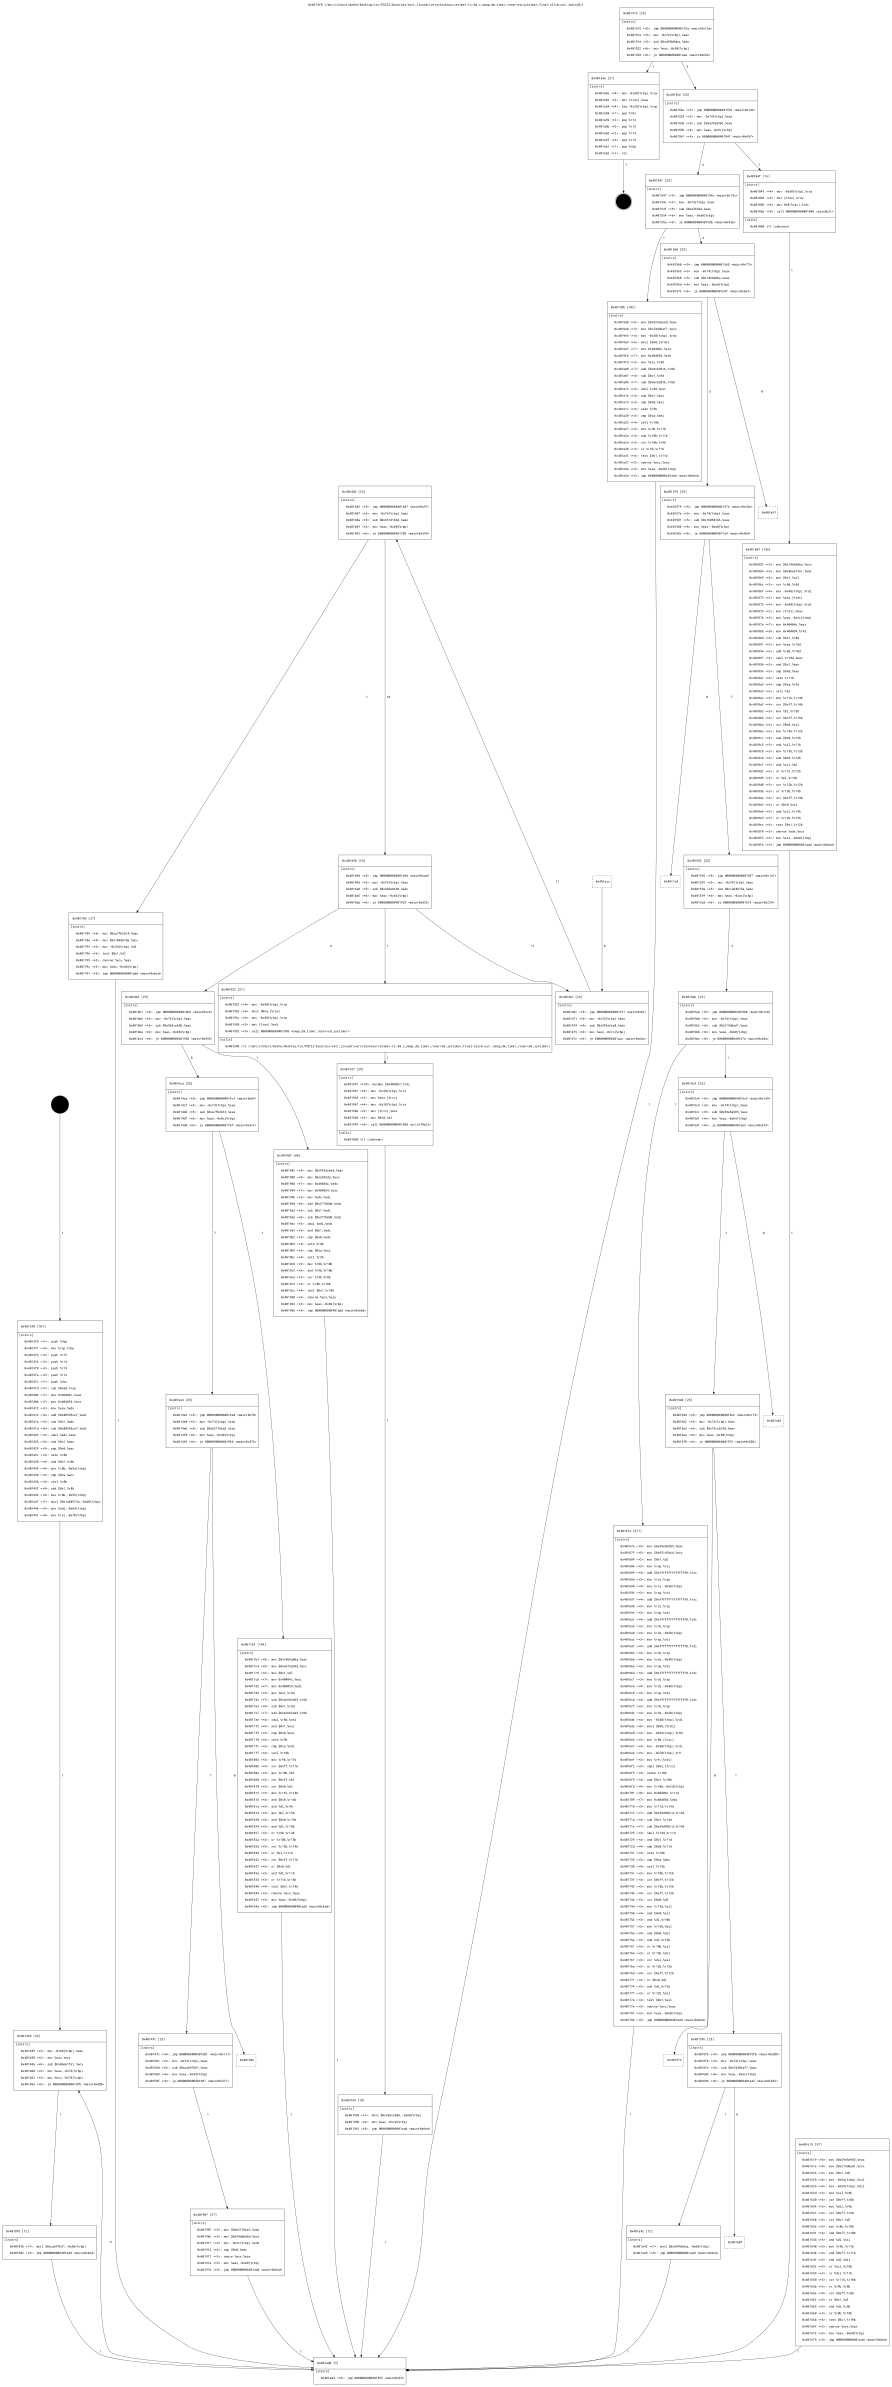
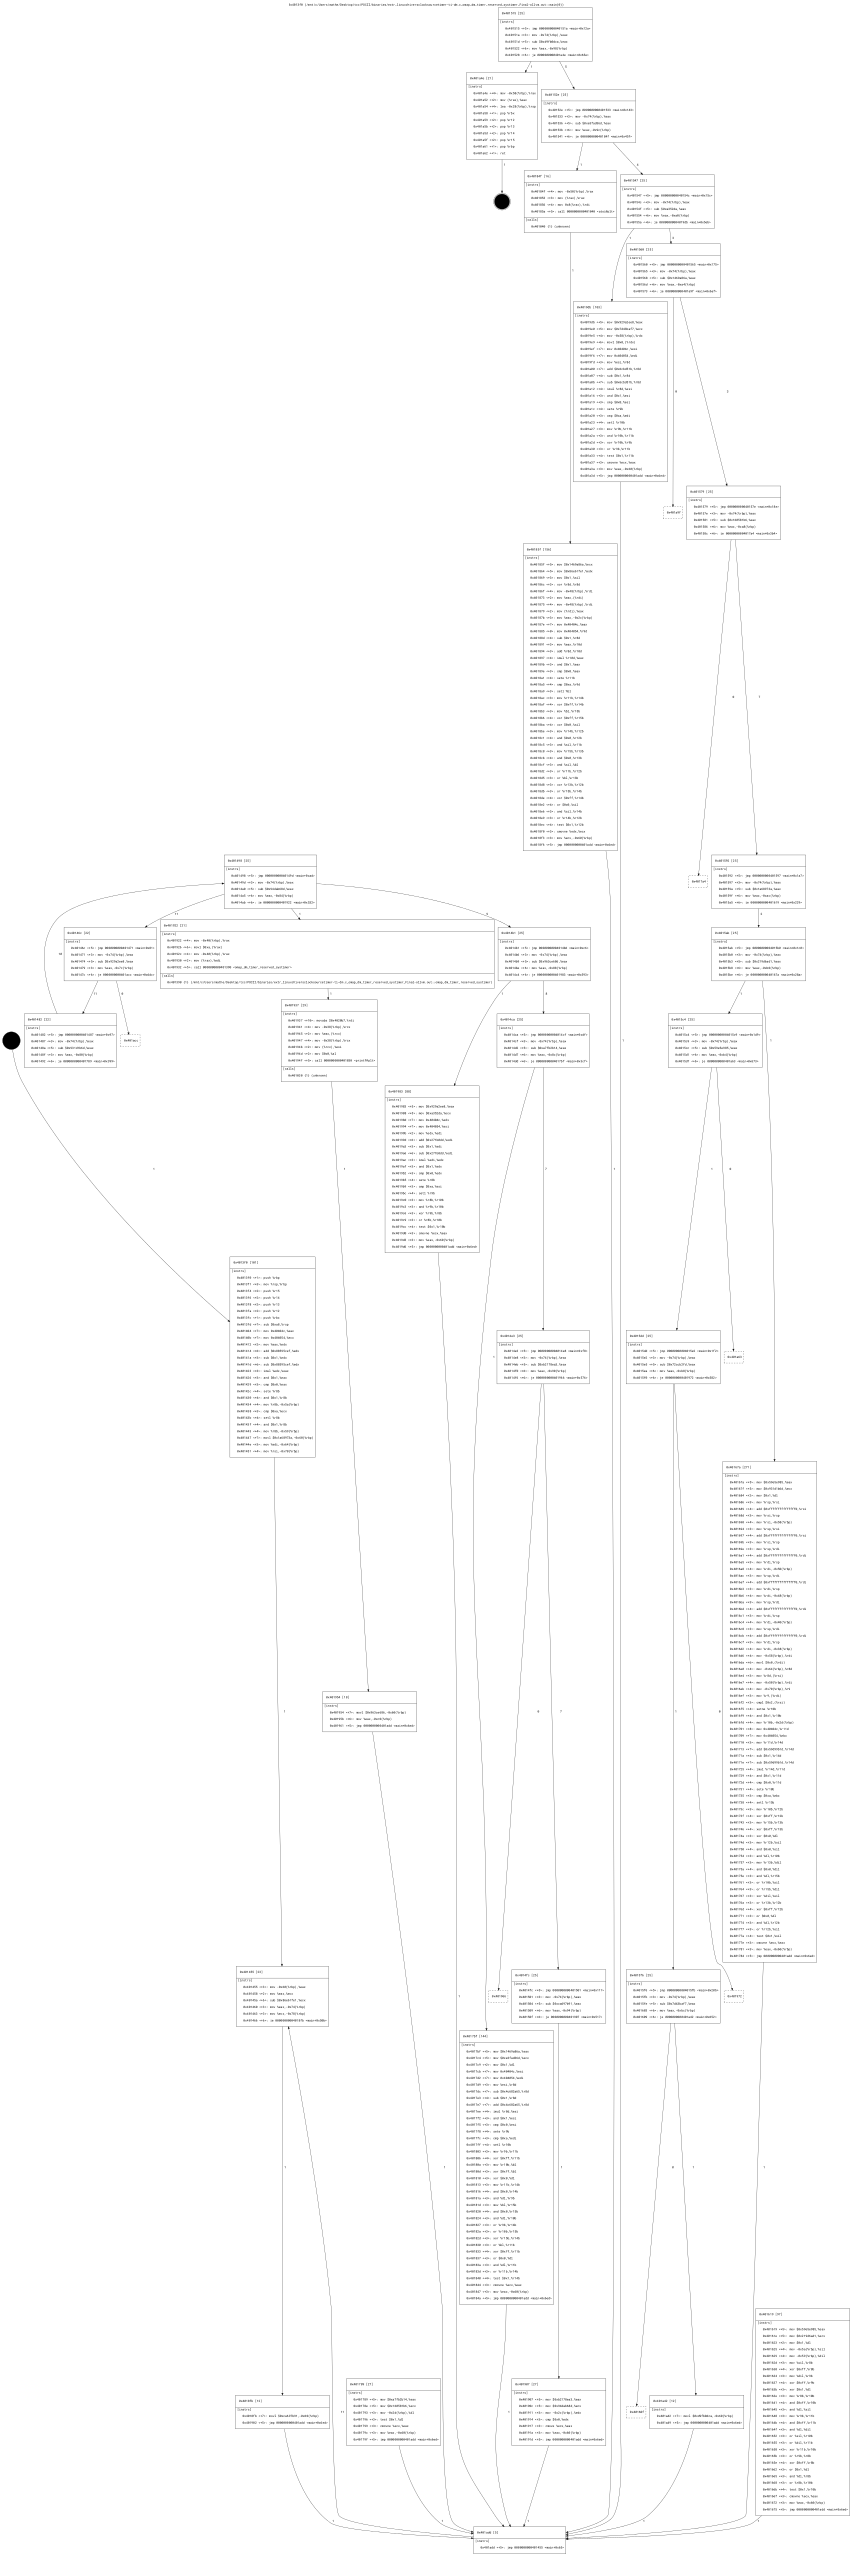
edge "0x401482 [22]" -> "0x401789 [27]": removed, label "1"
edge "0x401acc" -> "0x40146c [22]": reversed
